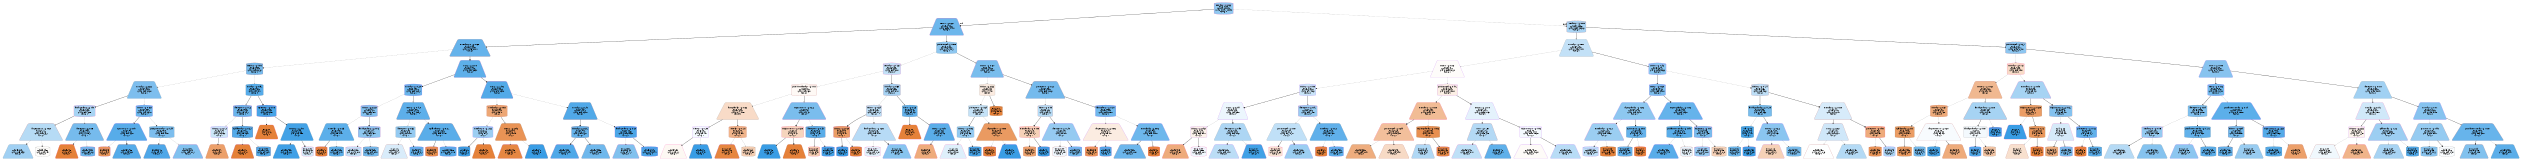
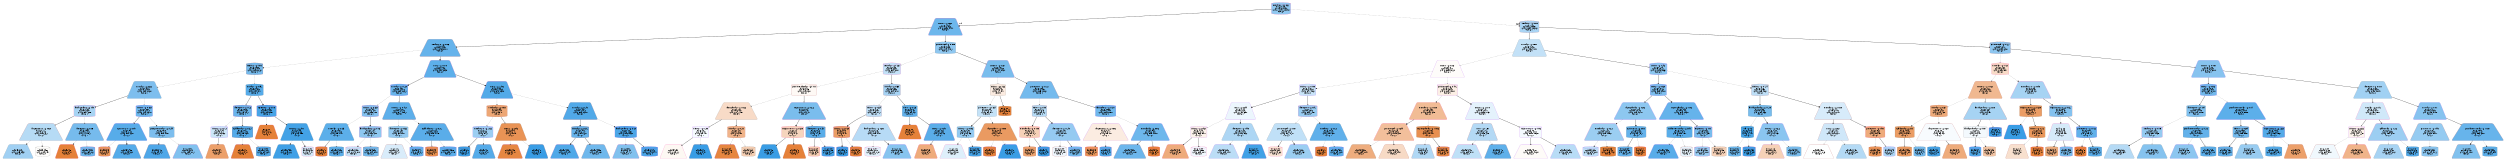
node "gini = 0.0 samples = 2 value = [2, 0] class = 0": fillcolor #e58139 -> #55abe9
node "gini = 0.5 samples = 175 value = [139, 143] class = 1": removed
node "gini = 0.251 samples = 296 value = [69, 399] class = 1": shape trapezium -> cylinder
